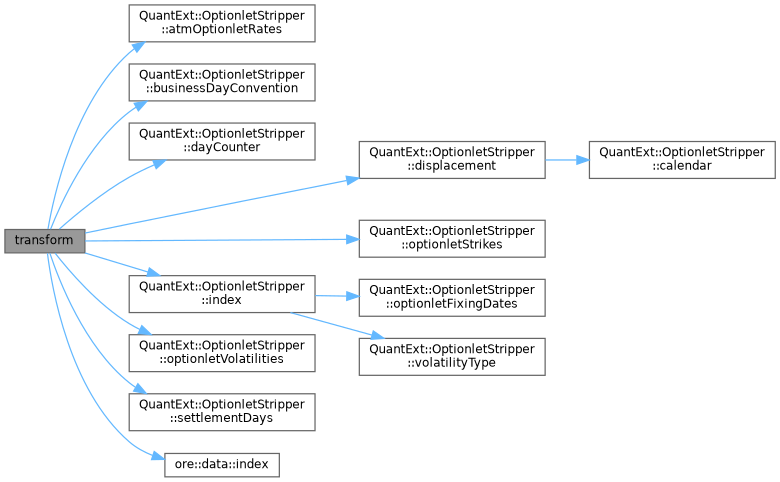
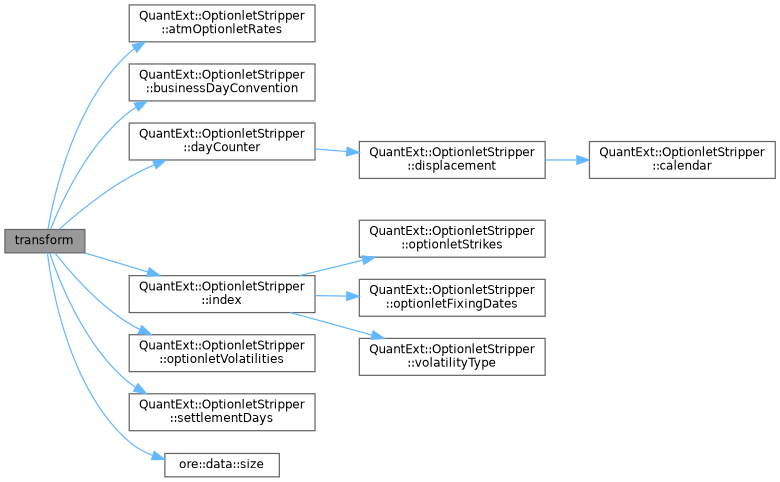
edge "transform" -> "QuantExt::OptionletStripper ::displacement": now "QuantExt::OptionletStripper ::dayCounter" -> "QuantExt::OptionletStripper ::displacement"
edge "transform" -> "QuantExt::OptionletStripper ::optionletStrikes": now "QuantExt::OptionletStripper ::index" -> "QuantExt::OptionletStripper ::optionletStrikes"
node "ore::data::index": label "ore::data::index" -> "ore::data::size"
